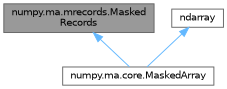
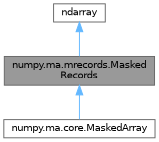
edge "numpy.ma.core.MaskedArray" -> "ndarray": now "numpy.ma.mrecords.Masked Records" -> "ndarray"
